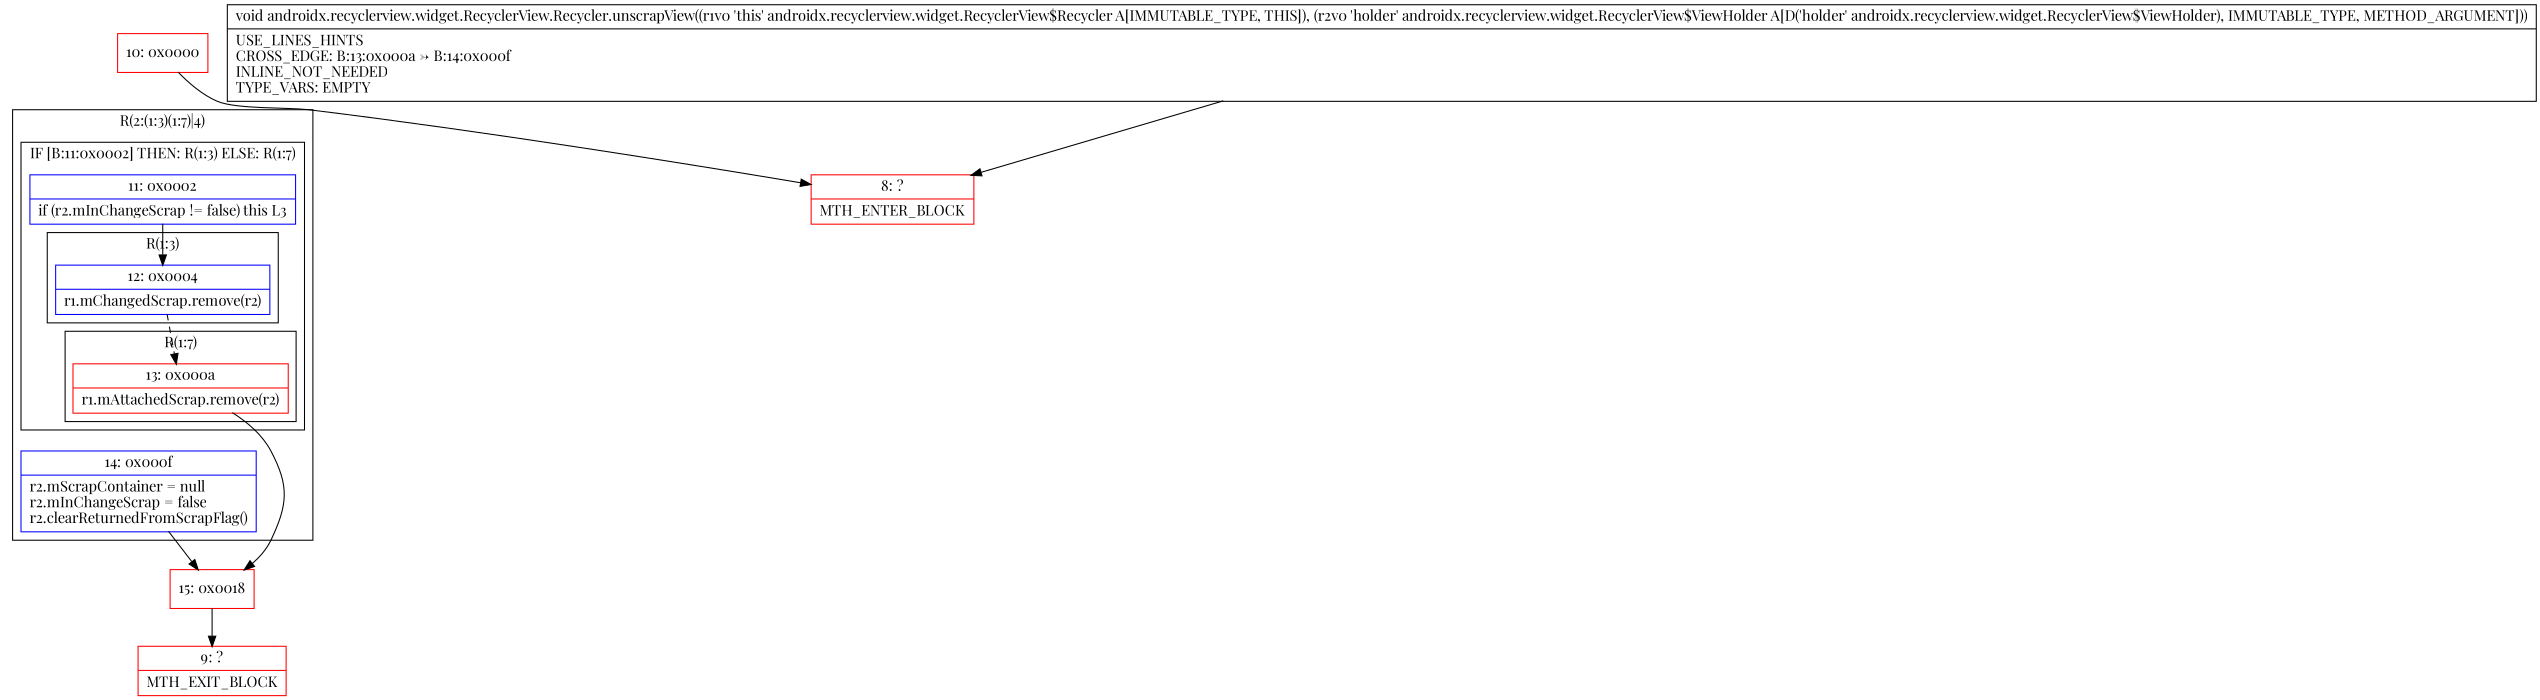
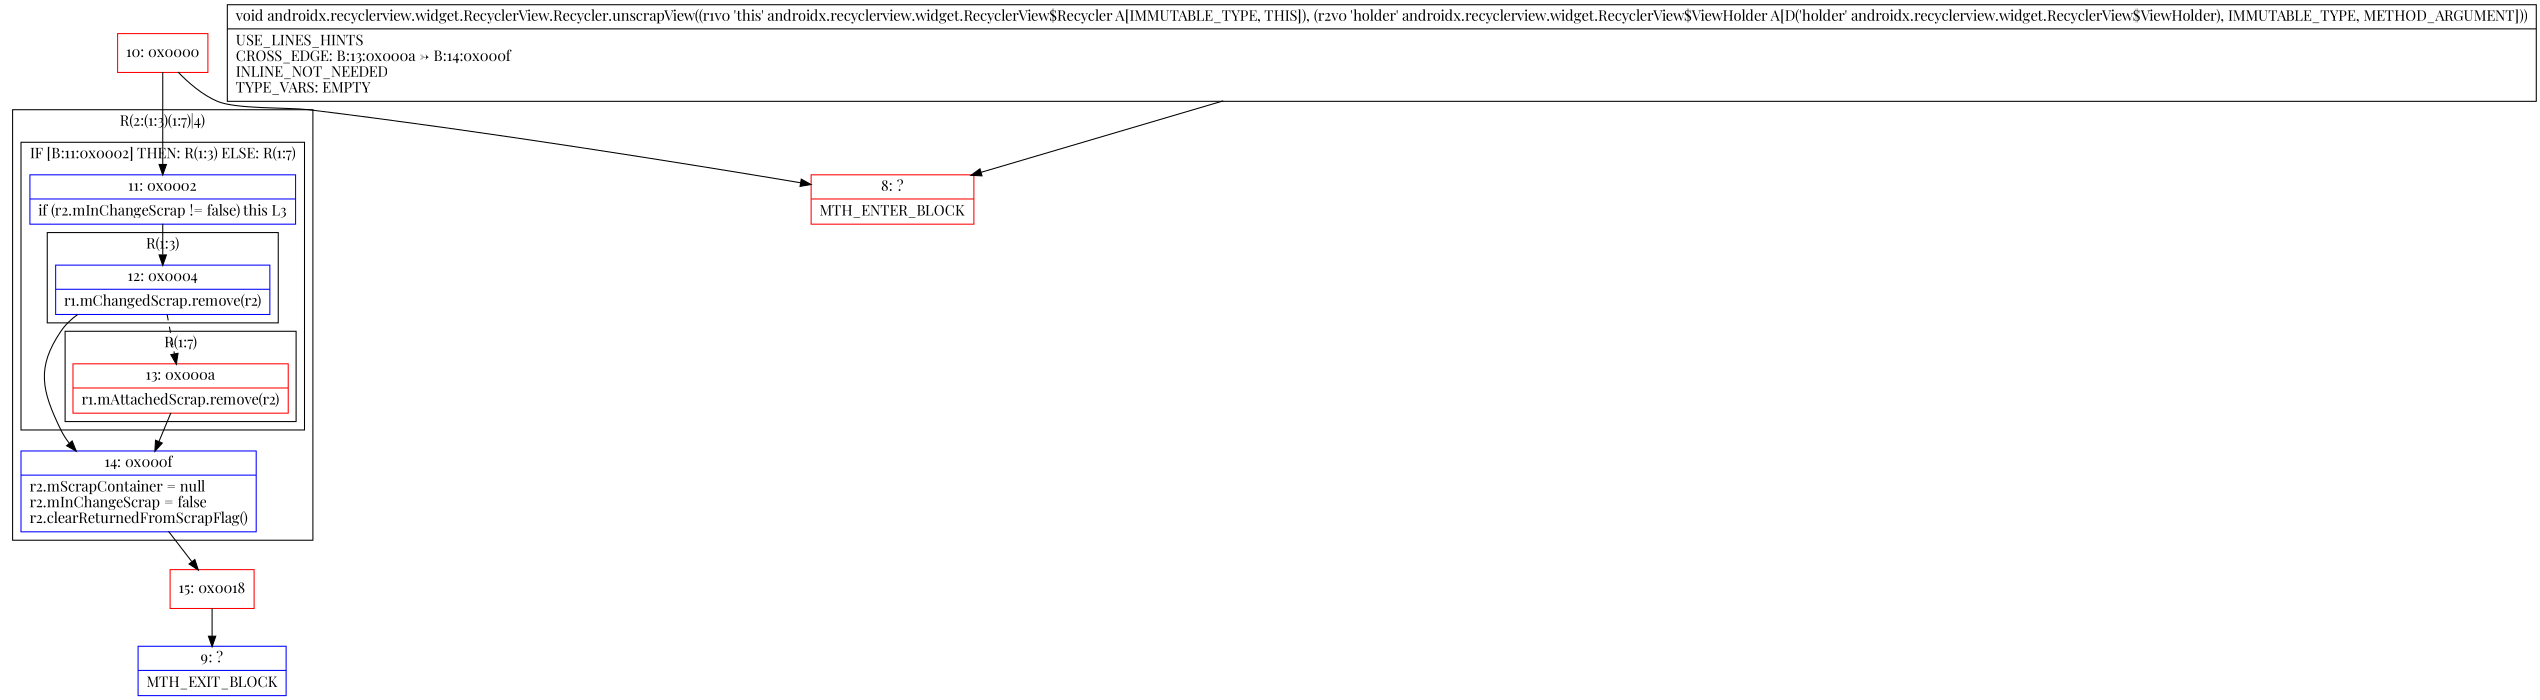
edge "10: 0x0000" -> "11: 0x0002": added
edge "12: 0x0004" -> "14: 0x000f": added
edge "13: 0x000a" -> "15: 0x0018": now "13: 0x000a" -> "14: 0x000f"
node "9: ?": color red -> blue
